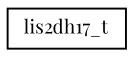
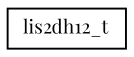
node "lis2dh17_t": label "lis2dh17_t" -> "lis2dh12_t"
